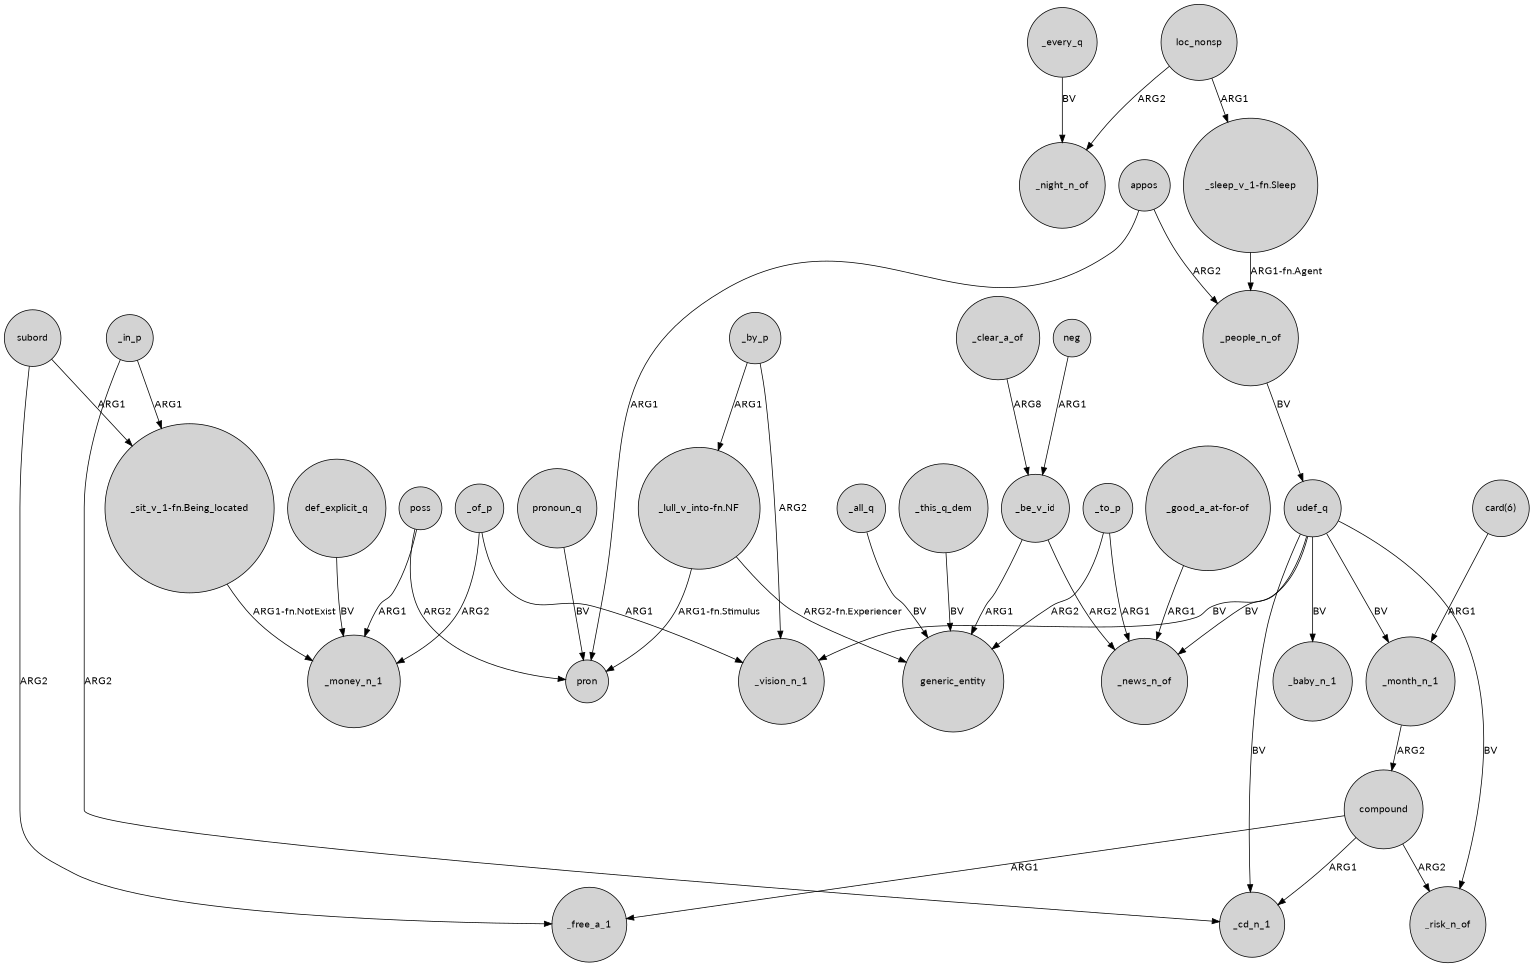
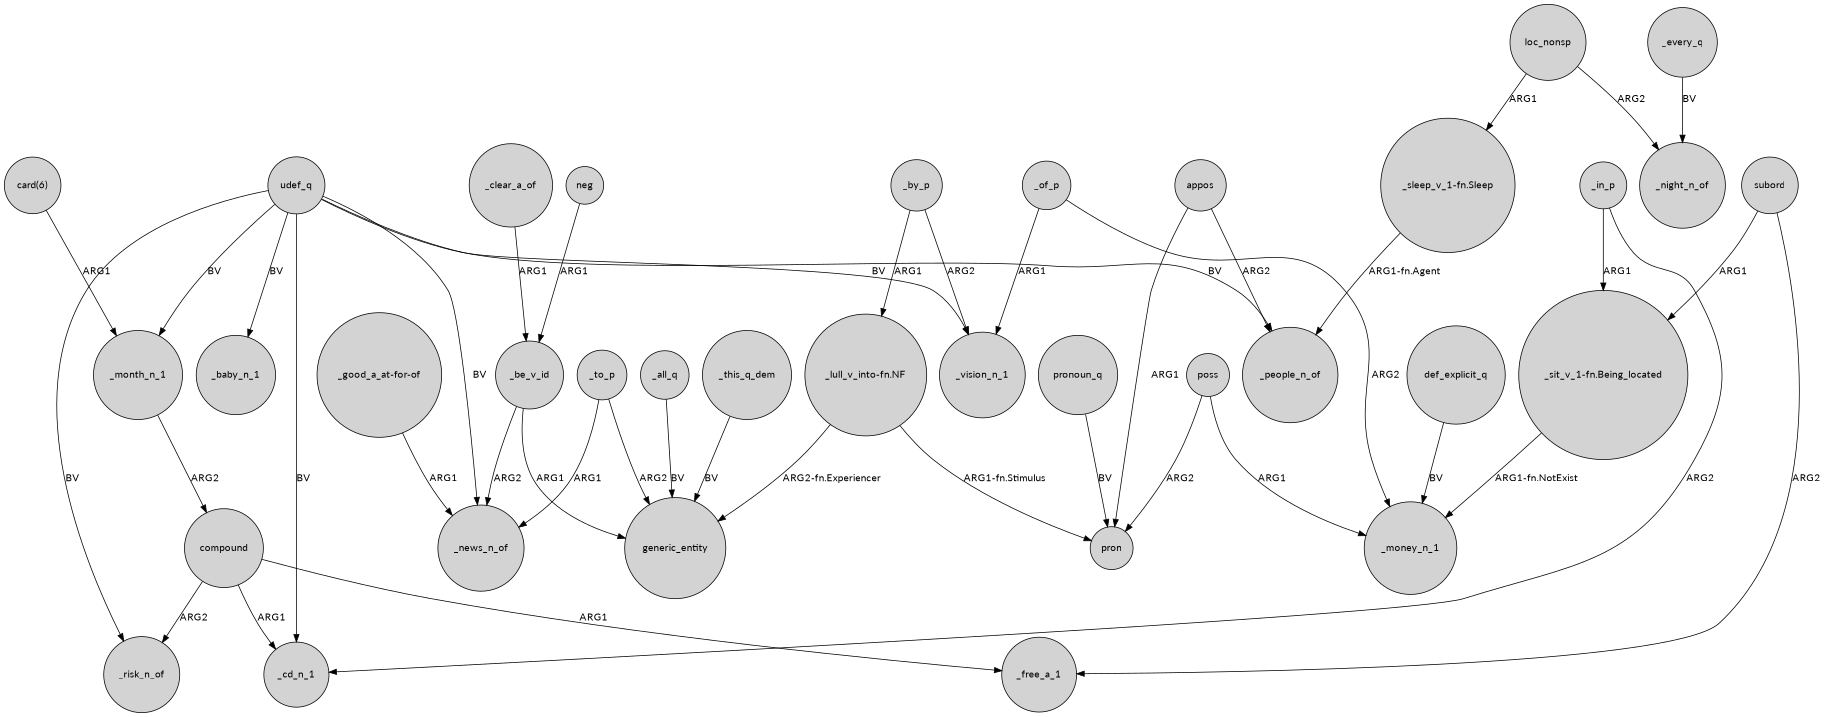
edge "_clear_a_of" -> "_be_v_id": label "ARG8" -> "ARG1"
edge "_people_n_of" -> "udef_q": reversed
